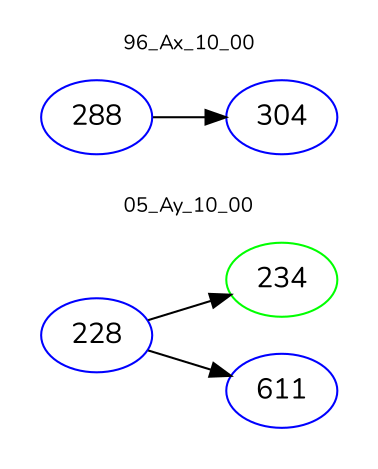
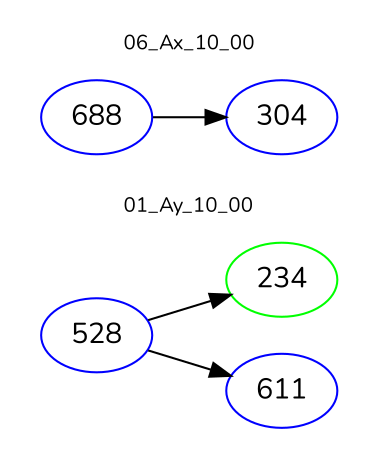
cluster "96_Ax_10_00": label "96_Ax_10_00" -> "06_Ax_10_00"
node "288": label "288" -> "688"
cluster "05_Ay_10_00": label "05_Ay_10_00" -> "01_Ay_10_00"
node "228": label "228" -> "528"
